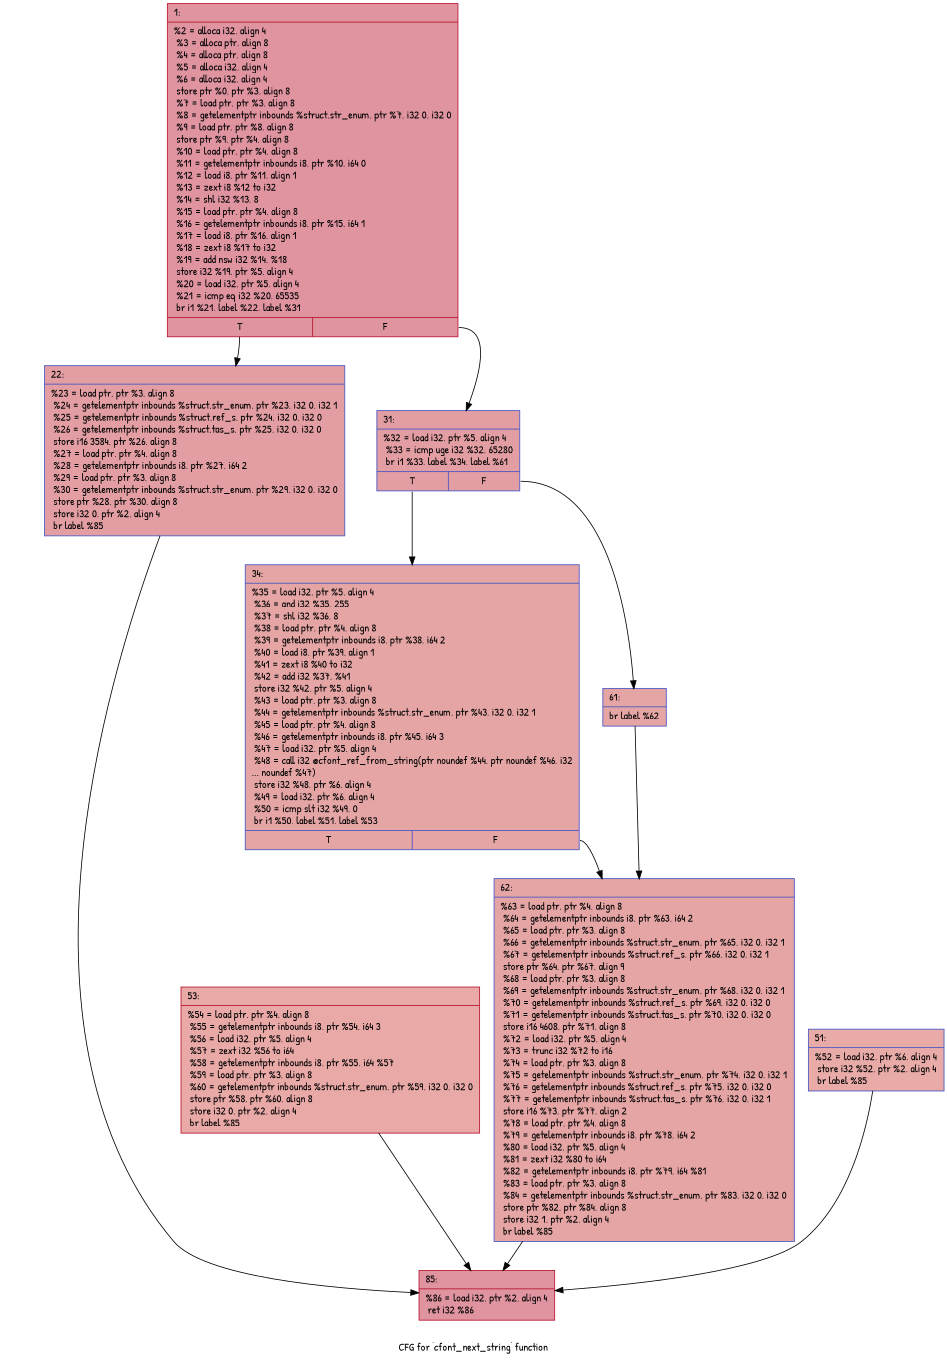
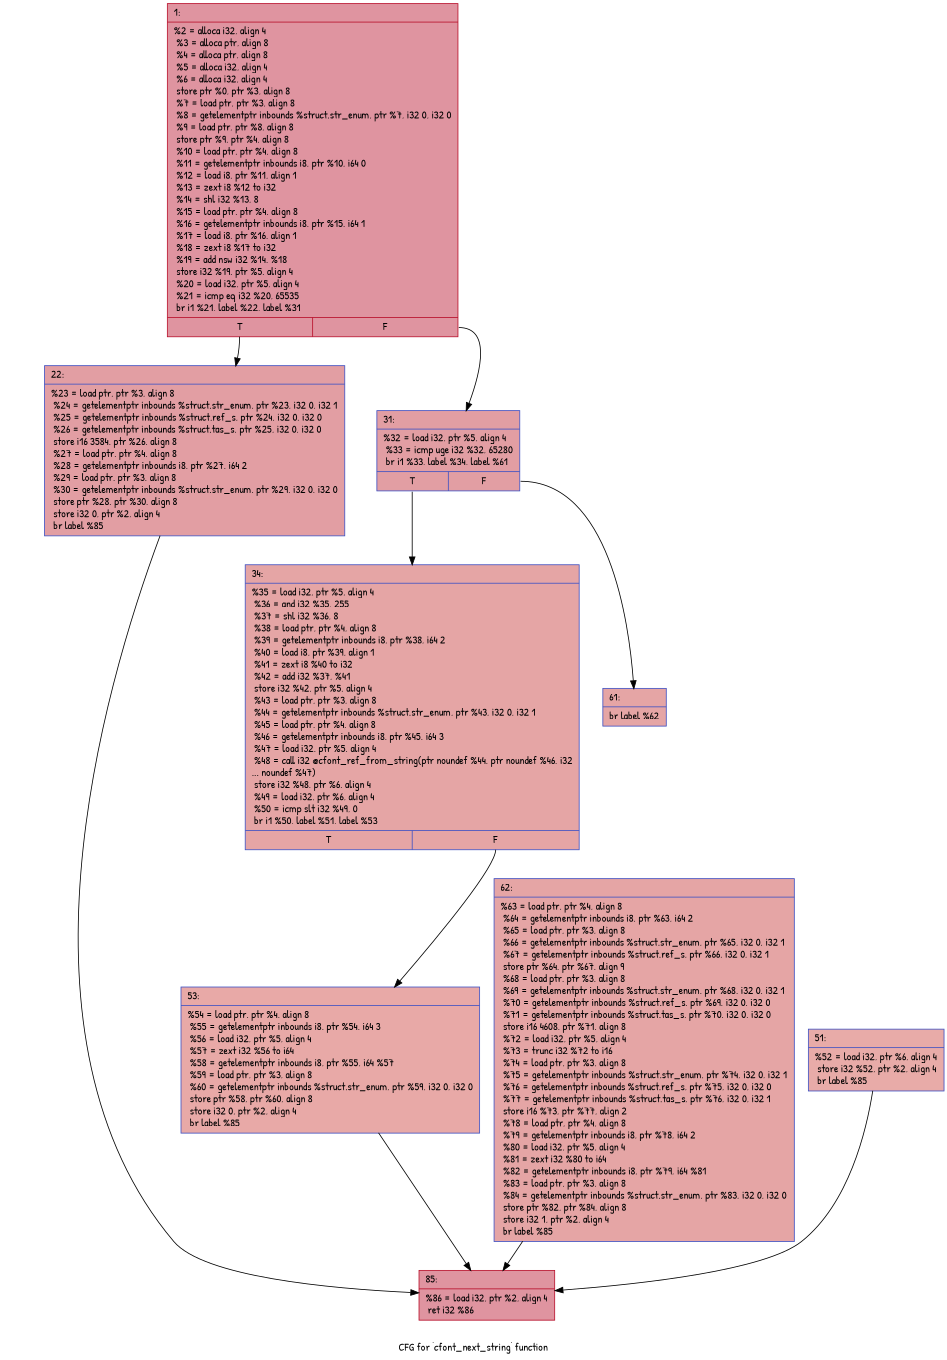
edge "61:" -> "62:": removed
edge "34:" -> "62:": now "34:" -> "53:"
node "53:": color #b70d28ff -> #3d50c3ff
